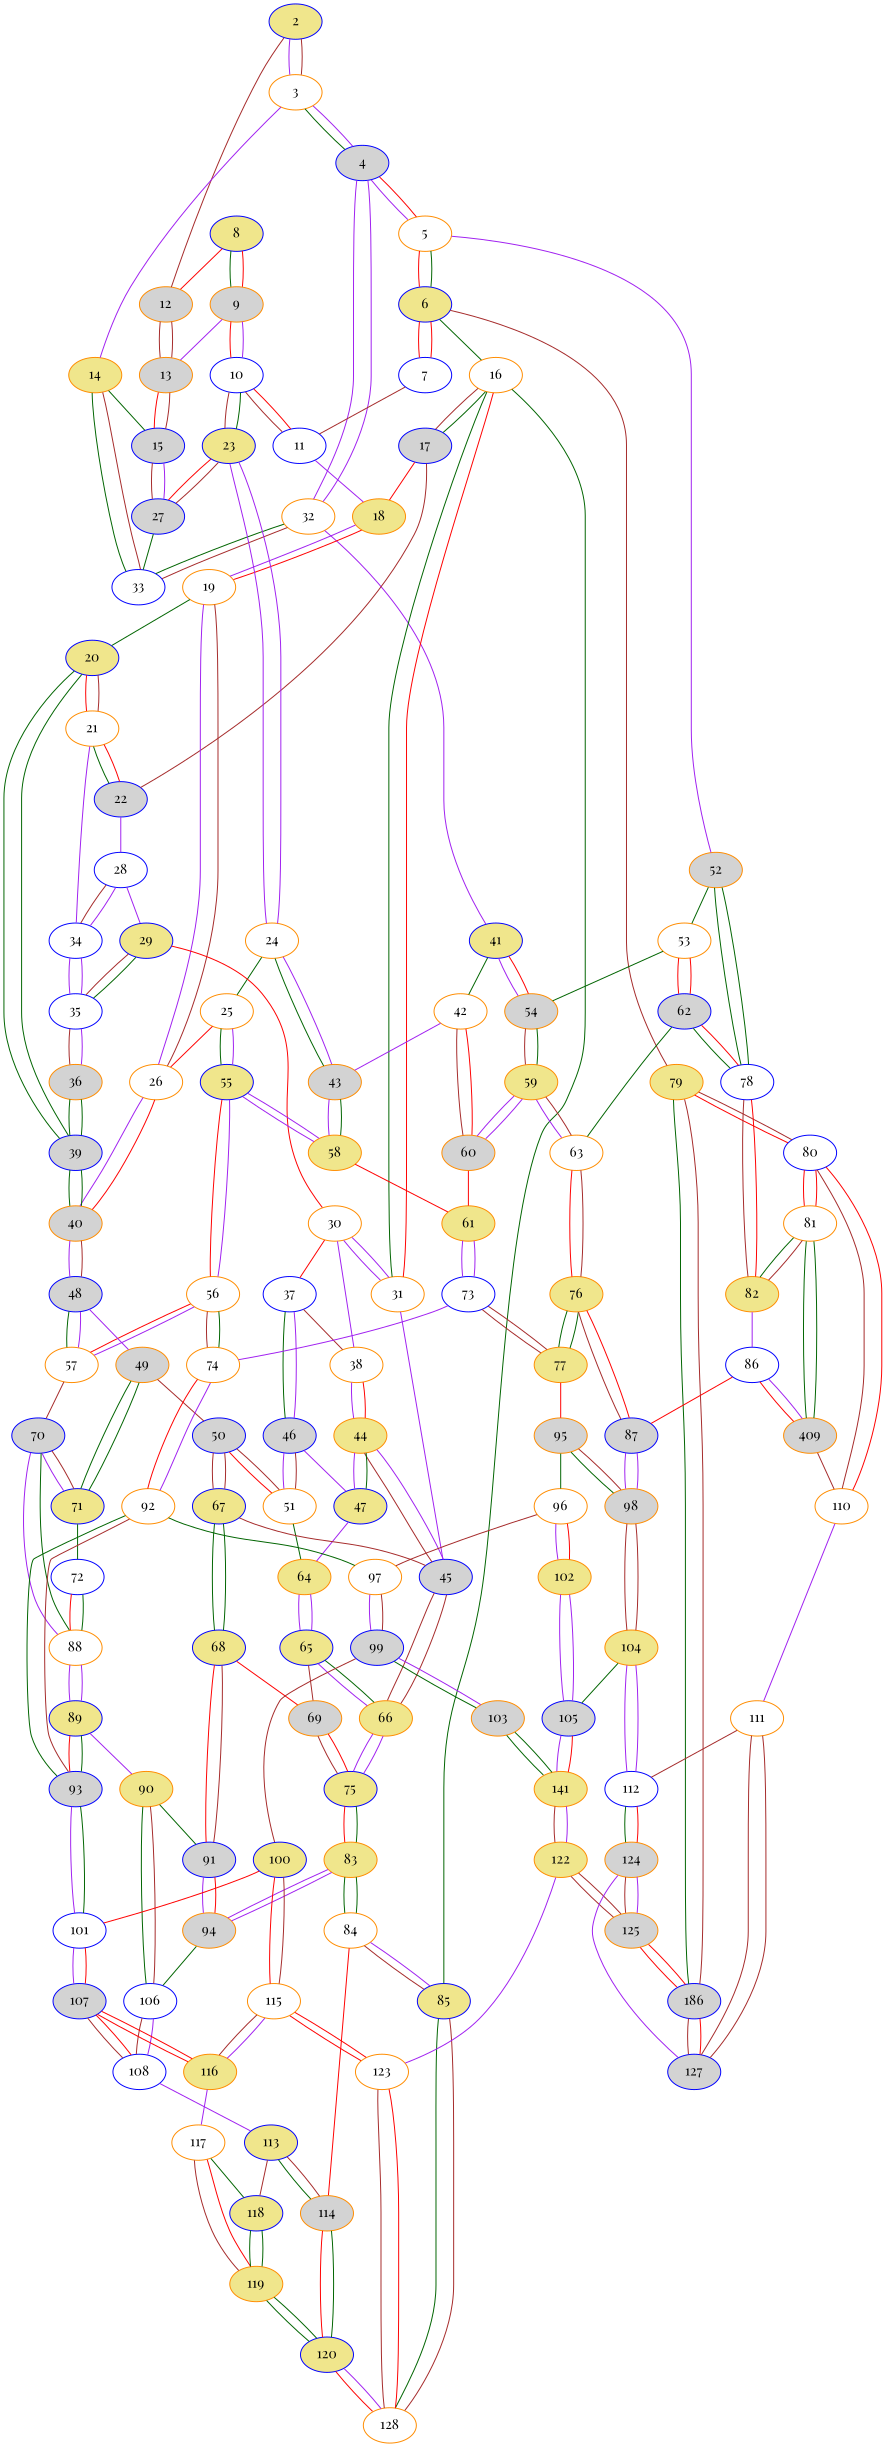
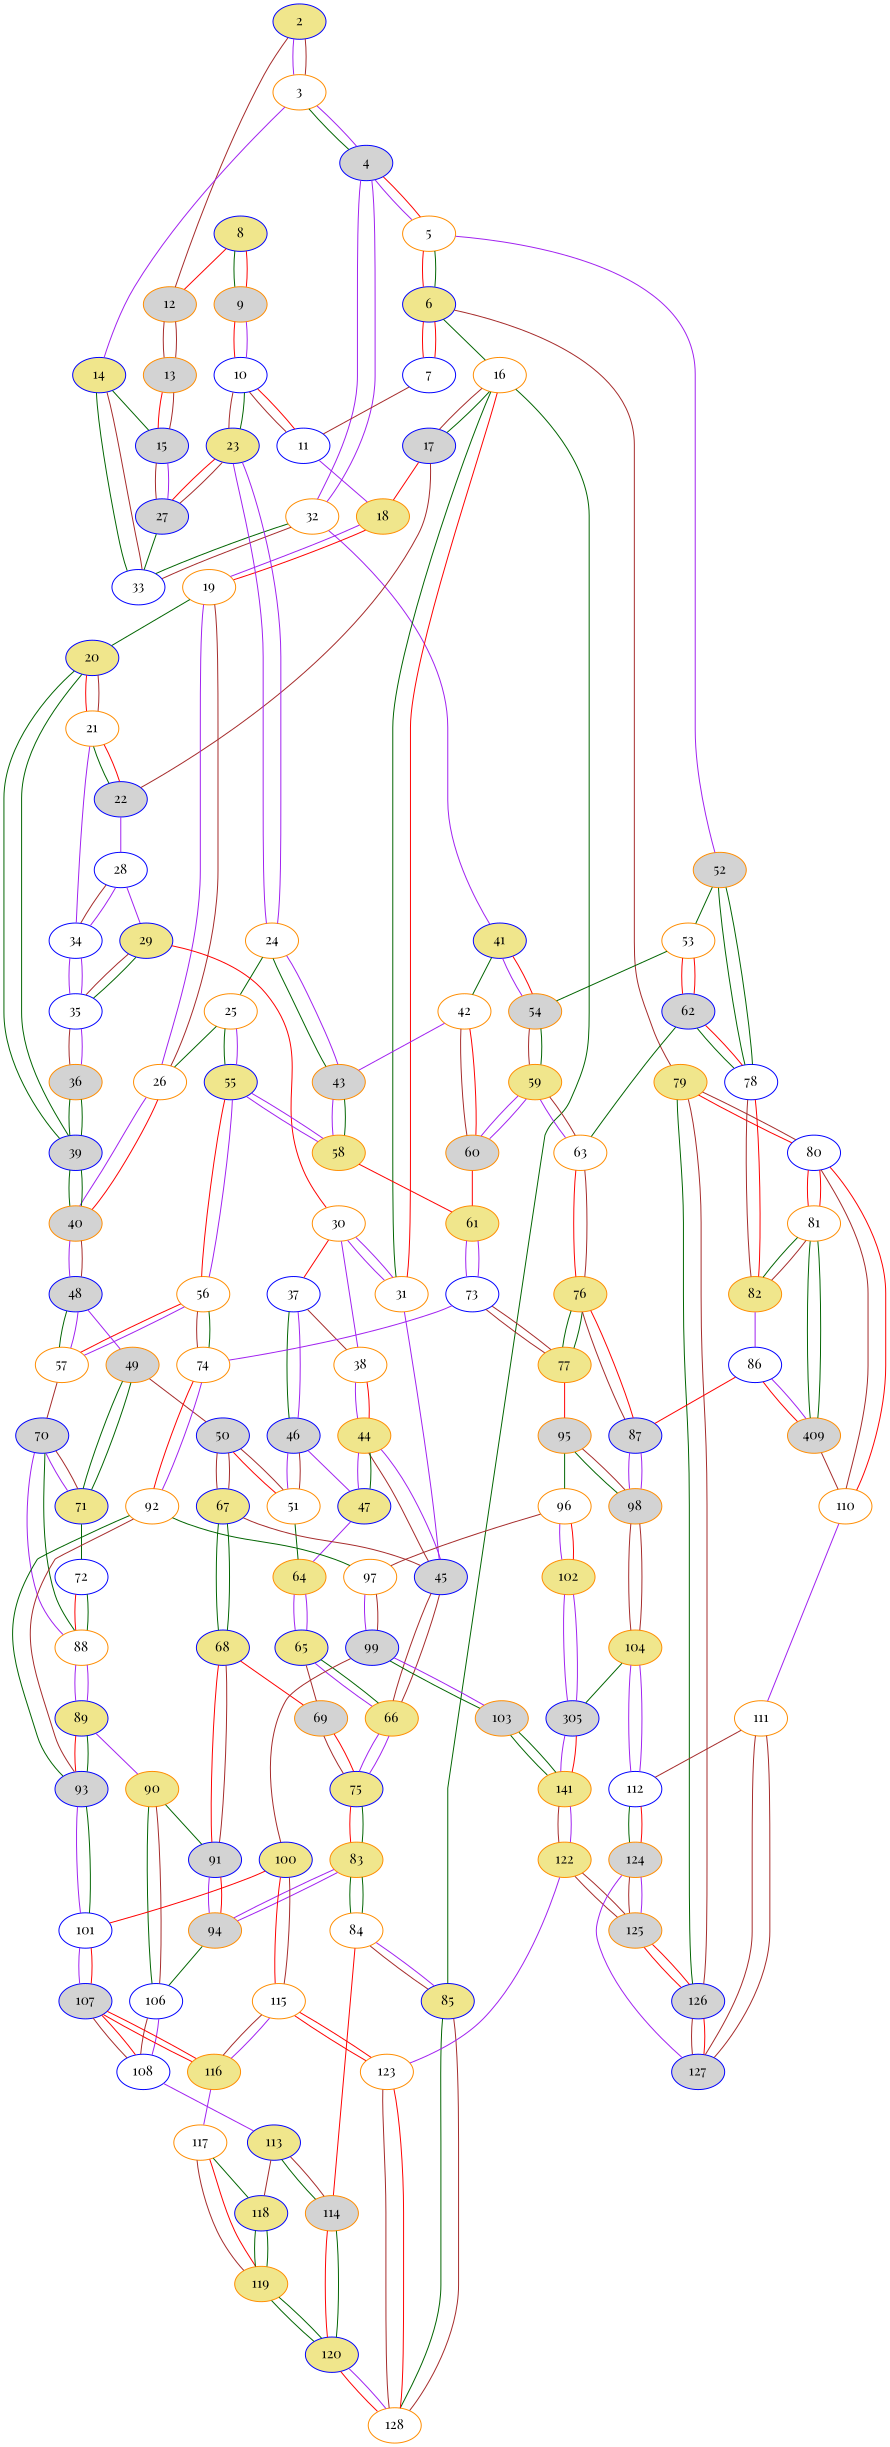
edge "9" -- "13": removed
node "14": color darkorange -> blue
edge "25" -- "26": color red -> darkgreen
node "105": label "105" -> "305"
node "186": label "186" -> "126"
